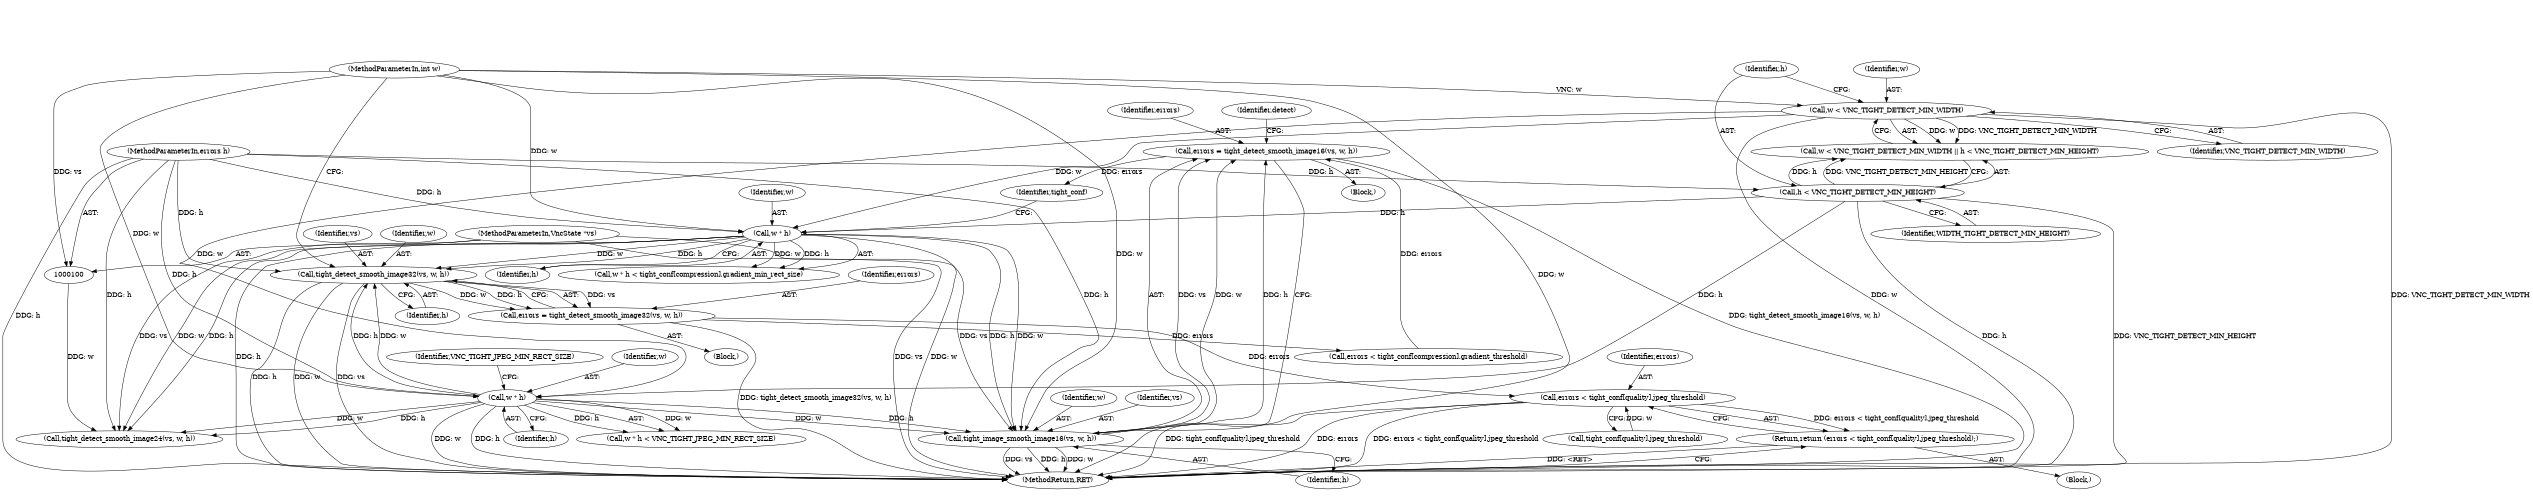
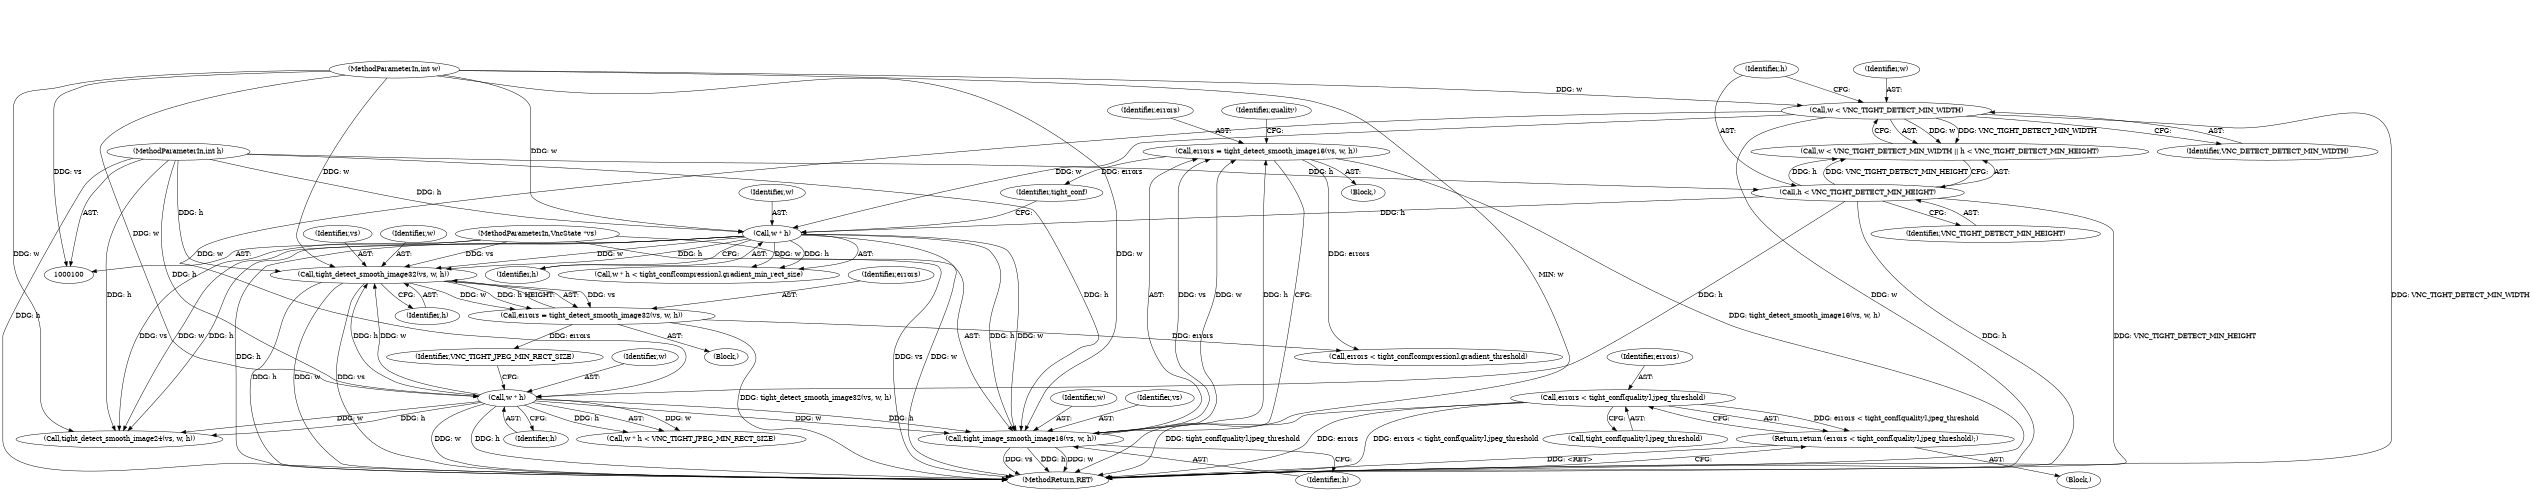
edge "(MethodParameterIn,int w)" -> "(Call,w < VNC_TIGHT_DETECT_MIN_WIDTH)": label "VNC: w" -> "DDG: w"
node "(Identifier,detect)": label "(Identifier,detect)" -> "(Identifier,quality)"
node "(MethodParameterIn,errors h)": label "(MethodParameterIn,errors h)" -> "(MethodParameterIn,int h)"
node "(Identifier,VNC_TIGHT_DETECT_MIN_WIDTH)": label "(Identifier,VNC_TIGHT_DETECT_MIN_WIDTH)" -> "(Identifier,VNC_DETECT_DETECT_MIN_WIDTH)"
edge "(MethodParameterIn,int w)" -> "(Call,tight_detect_smooth_image32(vs, w, h))": label "CFG: " -> "DDG: w"
edge "(Call,errors < tight_conf[compression].gradient_threshold)" -> "(Call,errors = tight_detect_smooth_image16(vs, w, h))": reversed
node "(Identifier,WIDTH_TIGHT_DETECT_MIN_HEIGHT)": label "(Identifier,WIDTH_TIGHT_DETECT_MIN_HEIGHT)" -> "(Identifier,VNC_TIGHT_DETECT_MIN_HEIGHT)"
edge "(MethodParameterIn,VncState *vs)" -> "(Call,tight_detect_smooth_image32(vs, w, h))": added, label "DDG: vs"
edge "(MethodParameterIn,int w)" -> "(MethodReturn,RET)": label "DDG: w" -> "MIN: w"
edge "(Call,errors = tight_detect_smooth_image32(vs, w, h))" -> "(Call,tight_detect_smooth_image32(vs, w, h))": label "CFG: " -> "HEIGHT: "
edge "(Call,errors = tight_detect_smooth_image32(vs, w, h))" -> "(Call,errors < tight_conf[quality].jpeg_threshold)": now "(Call,errors = tight_detect_smooth_image32(vs, w, h))" -> "(Identifier,VNC_TIGHT_JPEG_MIN_RECT_SIZE)"
edge "(MethodParameterIn,VncState *vs)" -> "(Call,tight_image_smooth_image16(vs, w, h))": label "DDG: vs" -> "AST: "
edge "1000100" -> "(Call,tight_detect_smooth_image24(vs, w, h))": now "(MethodParameterIn,int w)" -> "(Call,tight_detect_smooth_image24(vs, w, h))"
edge "(Call,tight_conf[quality].jpeg_threshold)" -> "(Call,errors < tight_conf[quality].jpeg_threshold)": label "DDG: w" -> "AST: "
